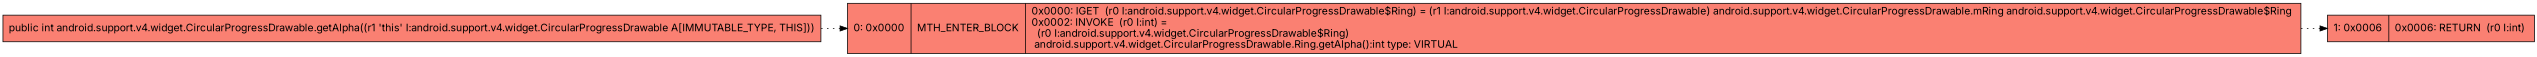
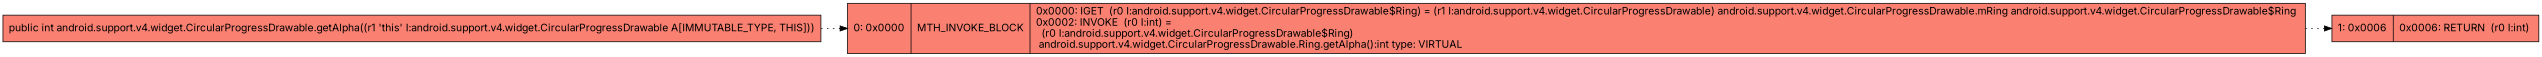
node "0: 0x0000": text "MTH_ENTER_BLOCK" -> "MTH_INVOKE_BLOCK"
